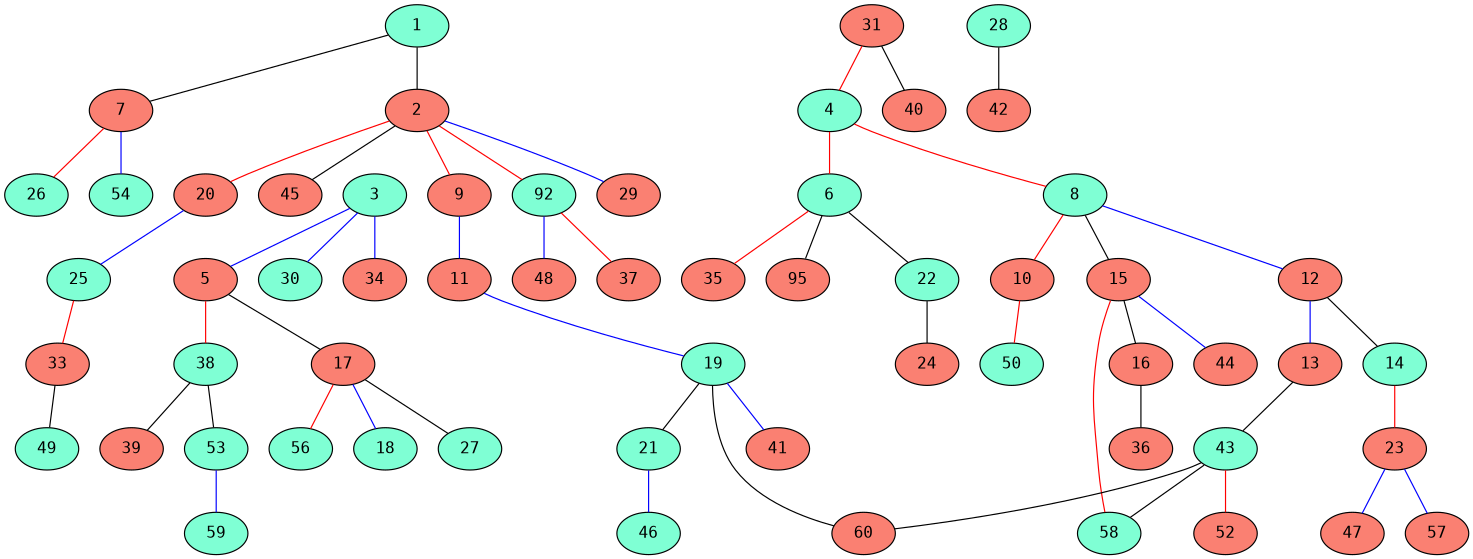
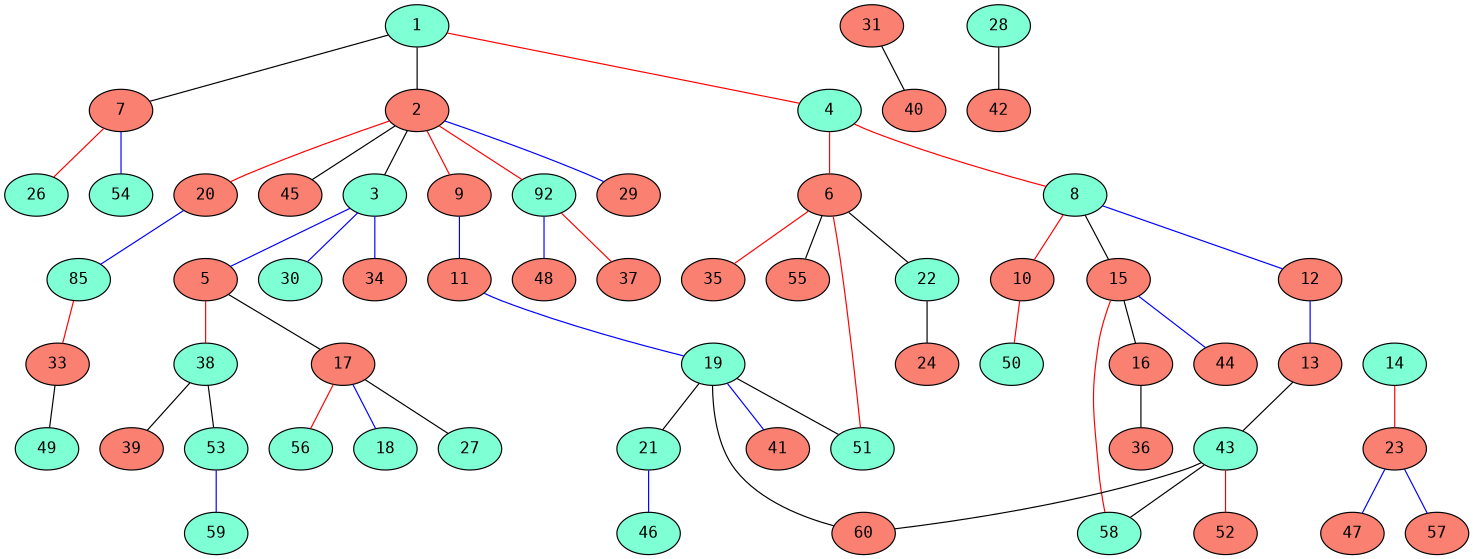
edge "31" -- "4": now "1" -- "4"
edge "2" -- "3": added
node "6": fillcolor aquamarine -> salmon
node "25": label "25" -> "85"
node "95": label "95" -> "55"
edge "12" -- "14": removed
node "51": added
